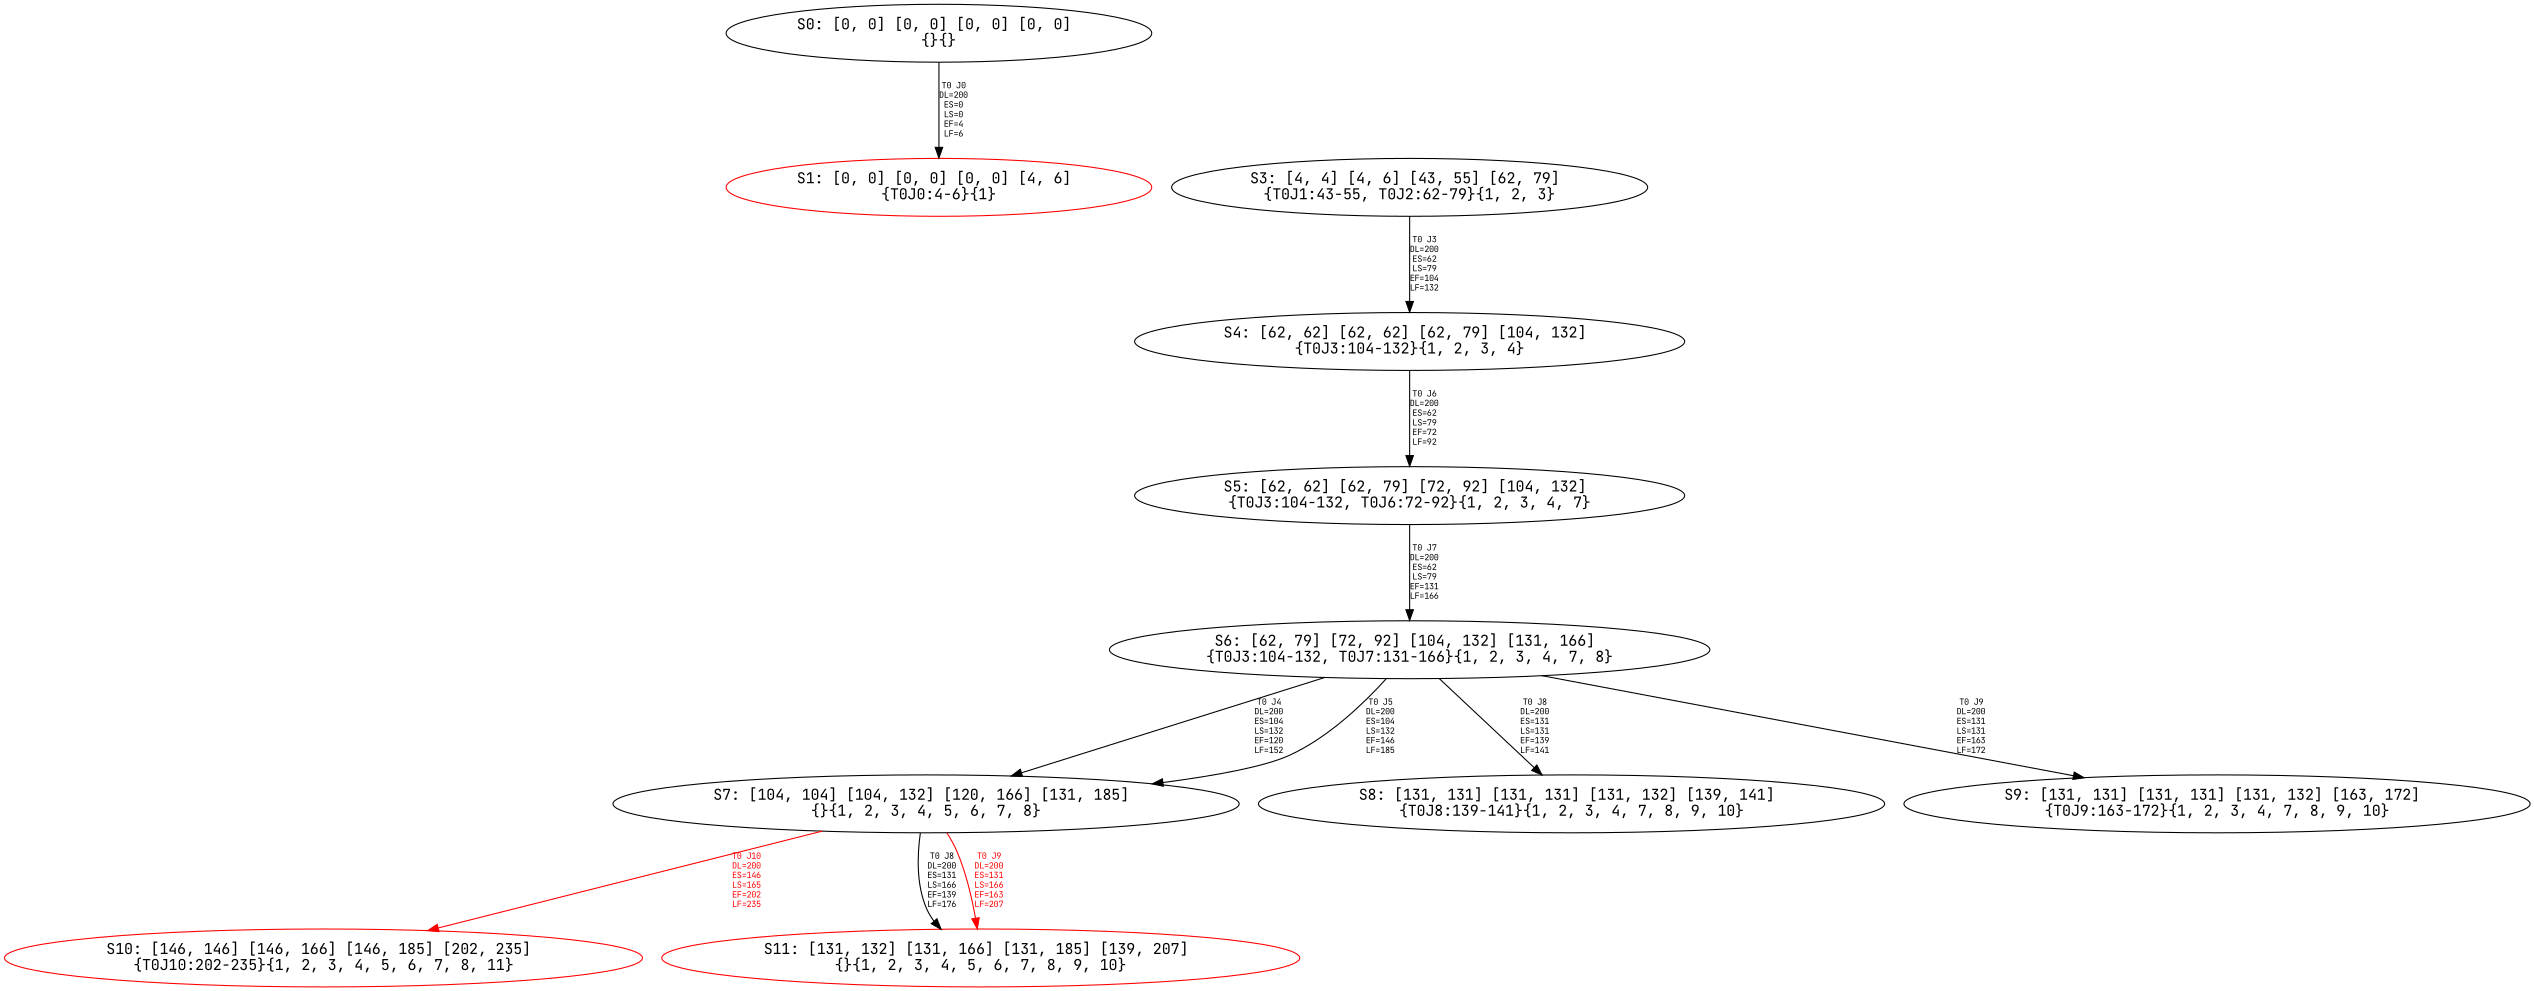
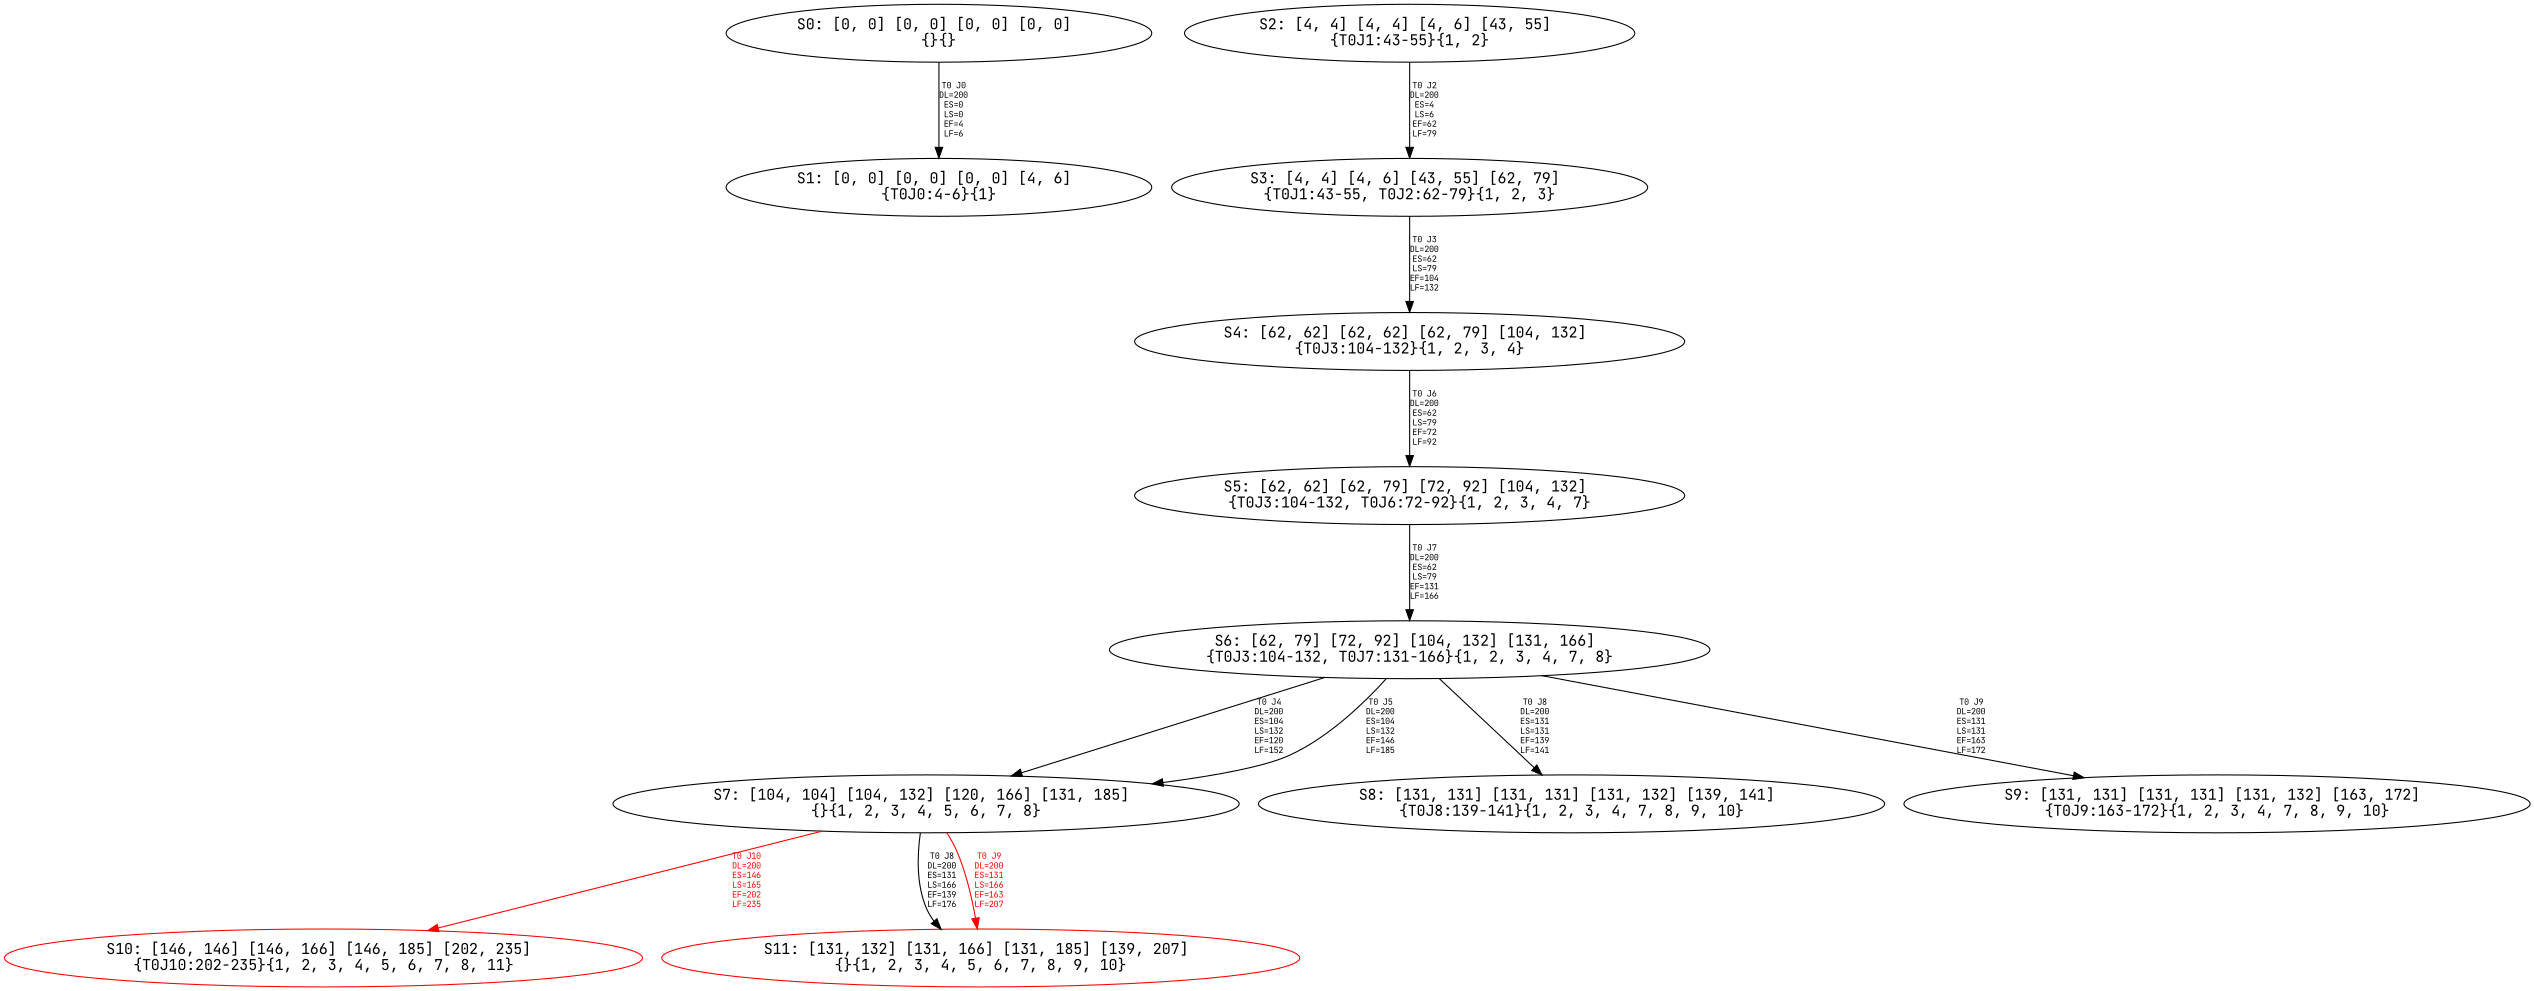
node "S2: [4, 4] [4, 4] [4, 6] [43, 55] {T0J1:43-55}{1, 2}": added
node "S1: [0, 0] [0, 0] [0, 0] [4, 6] {T0J0:4-6}{1}": color Red -> black
